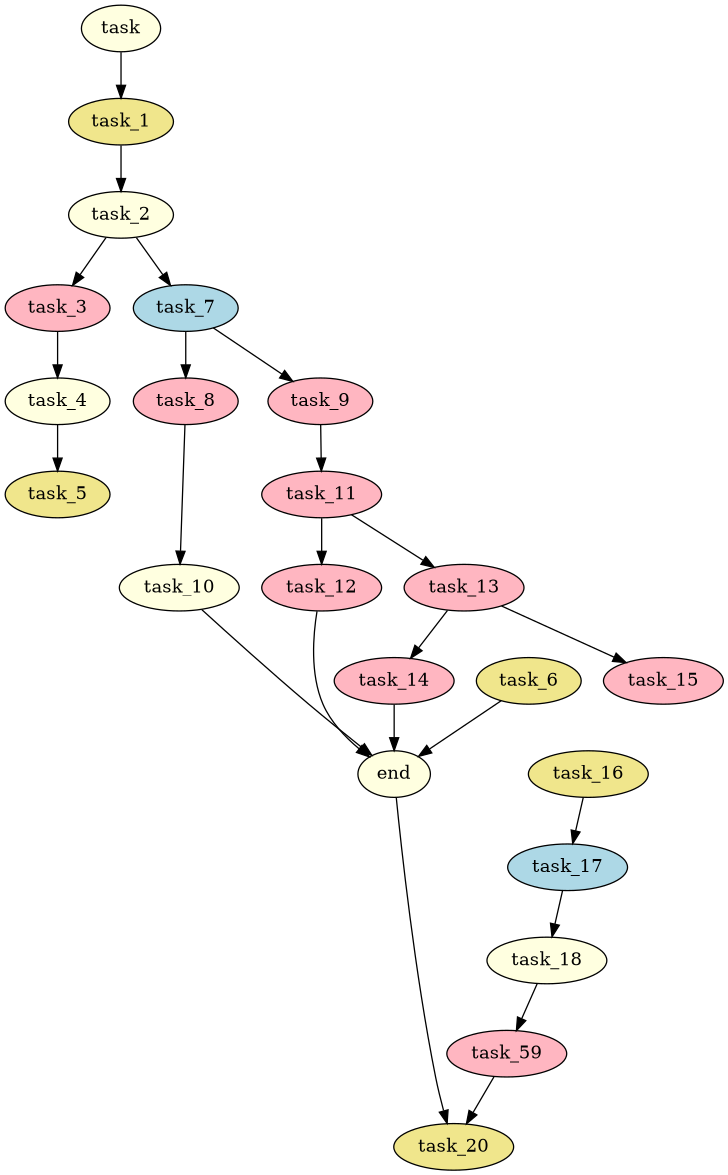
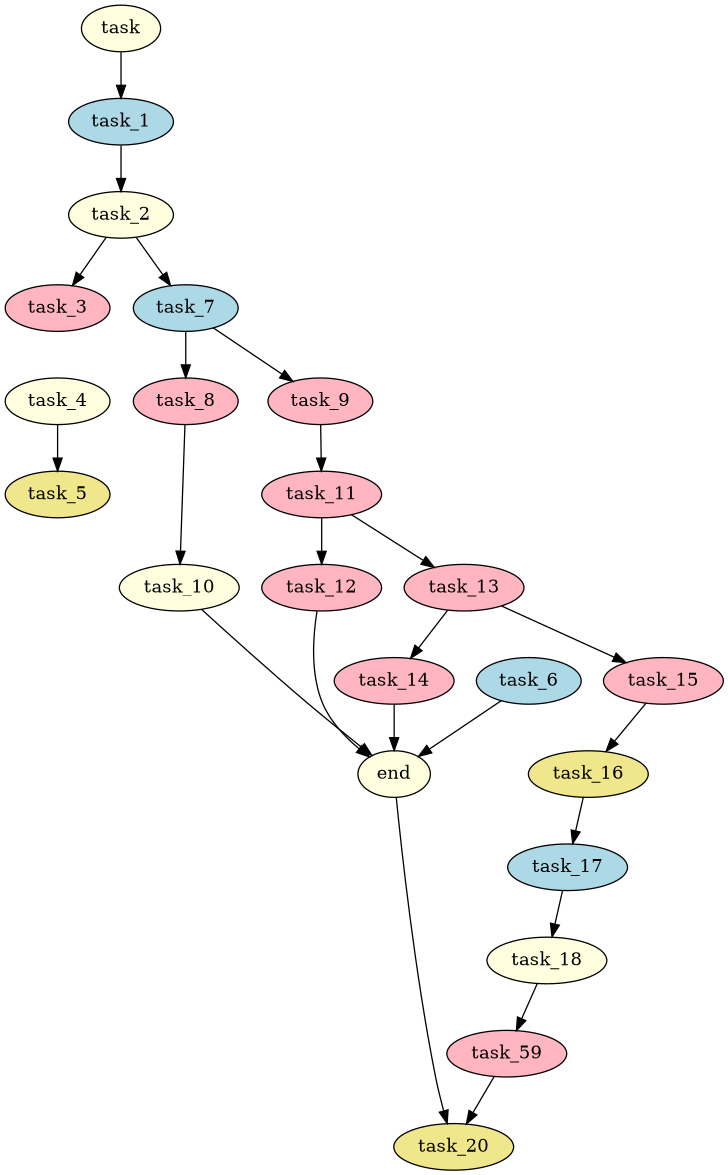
node "task_1": fillcolor khaki -> lightblue
edge "task_3" -> "task_4": removed
node "task_6": fillcolor khaki -> lightblue
edge "task_15" -> "task_16": added
